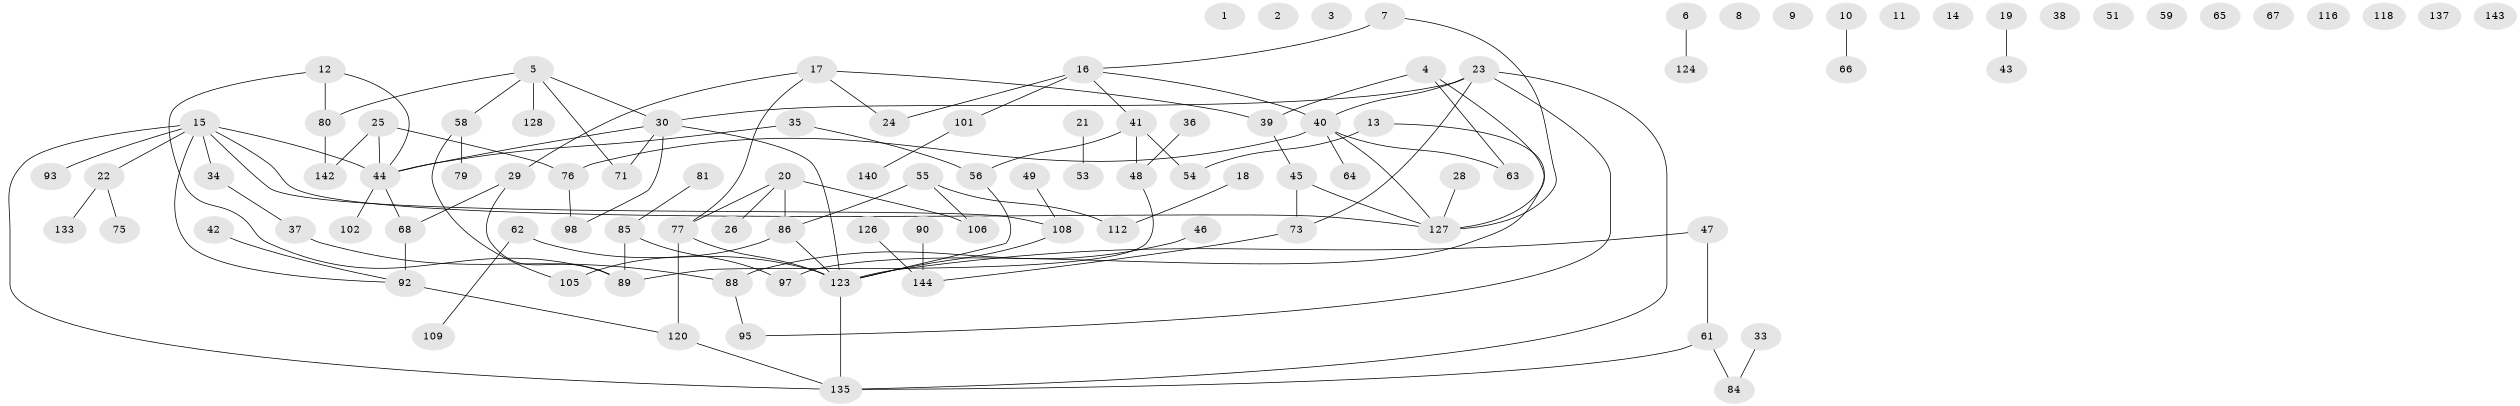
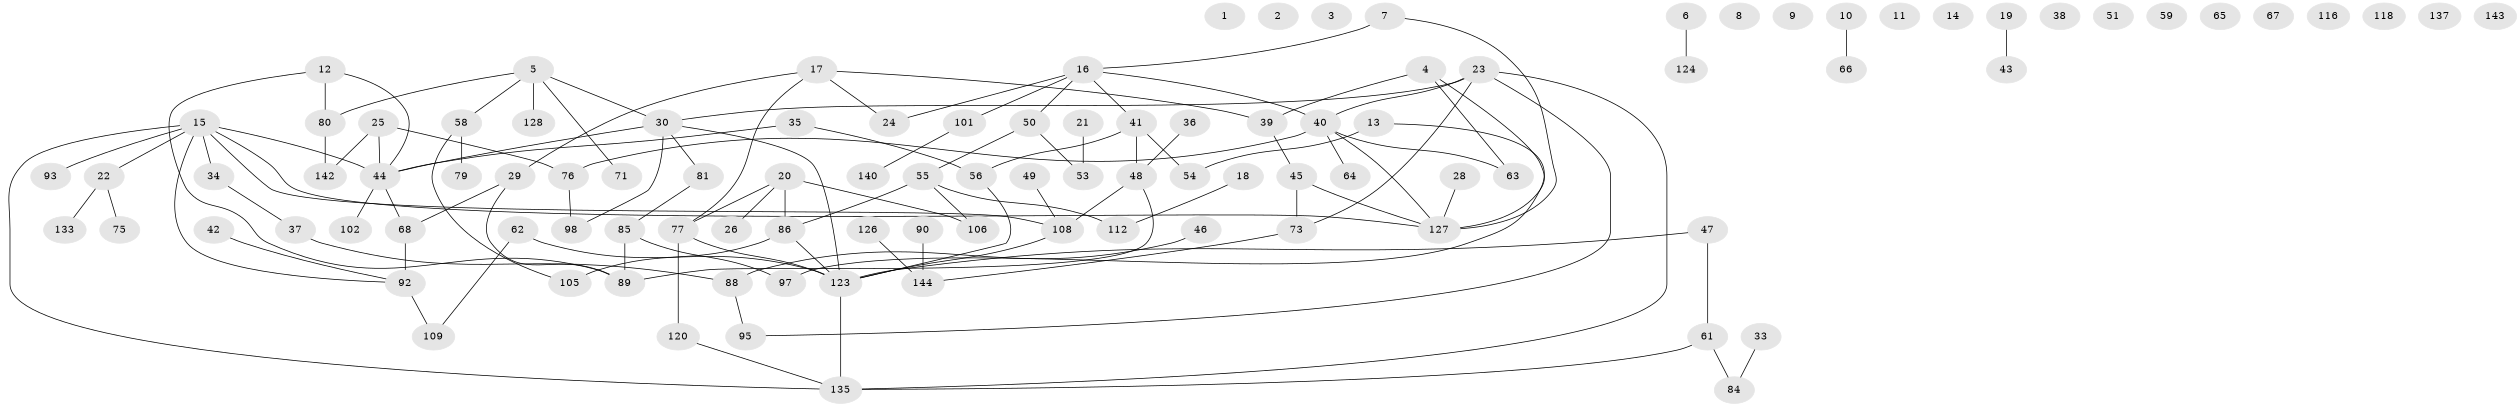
node "50": added
edge "30" -- "71": now "30" -- "81"
edge "48" -- "108": added
edge "92" -- "120": now "92" -- "109"
